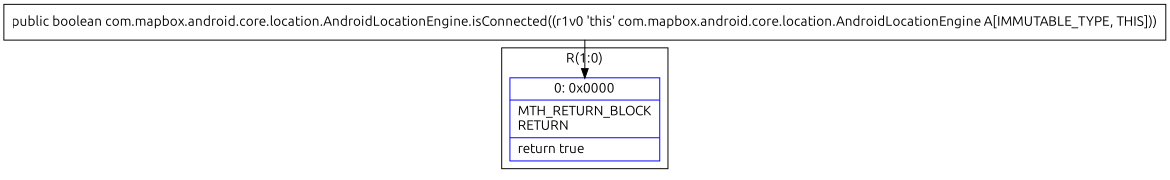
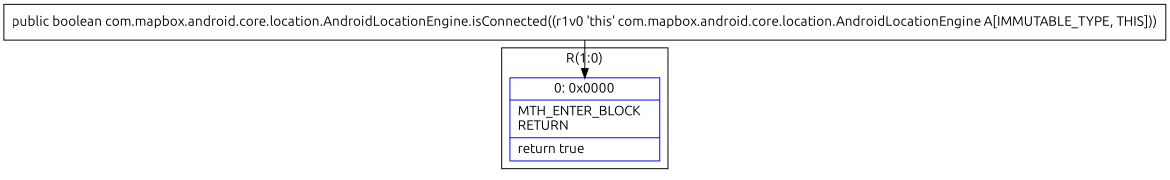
node "0: 0x0000": text "MTH_RETURN_BLOCK" -> "MTH_ENTER_BLOCK"
